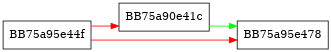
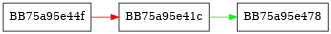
node "BB75a90e41c": label "BB75a90e41c" -> "BB75a95e41c"
edge "BB75a95e44f" -> "BB75a95e478": removed
